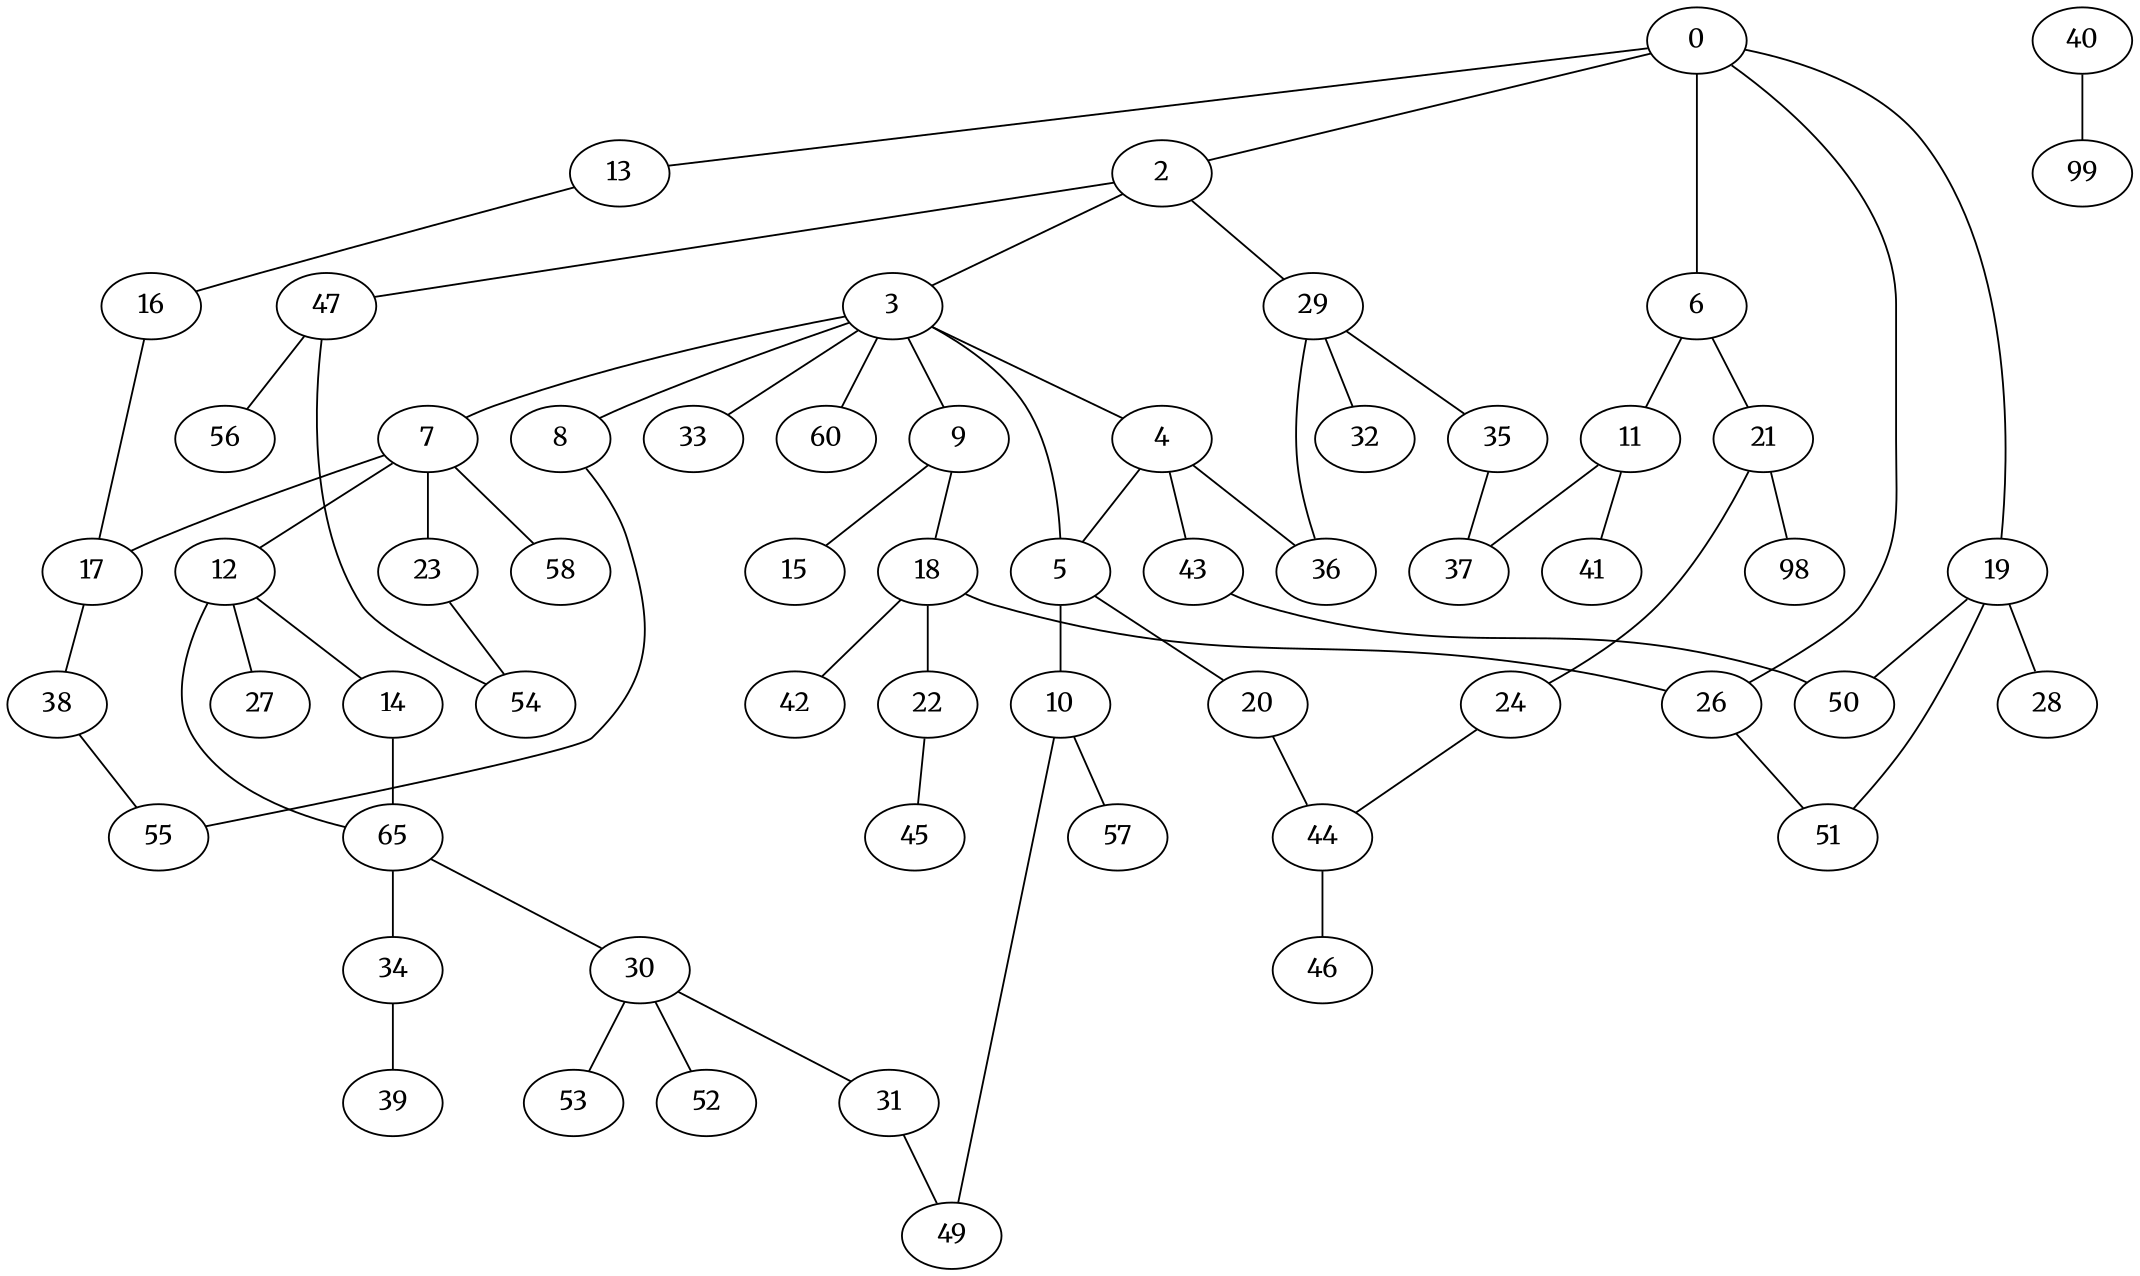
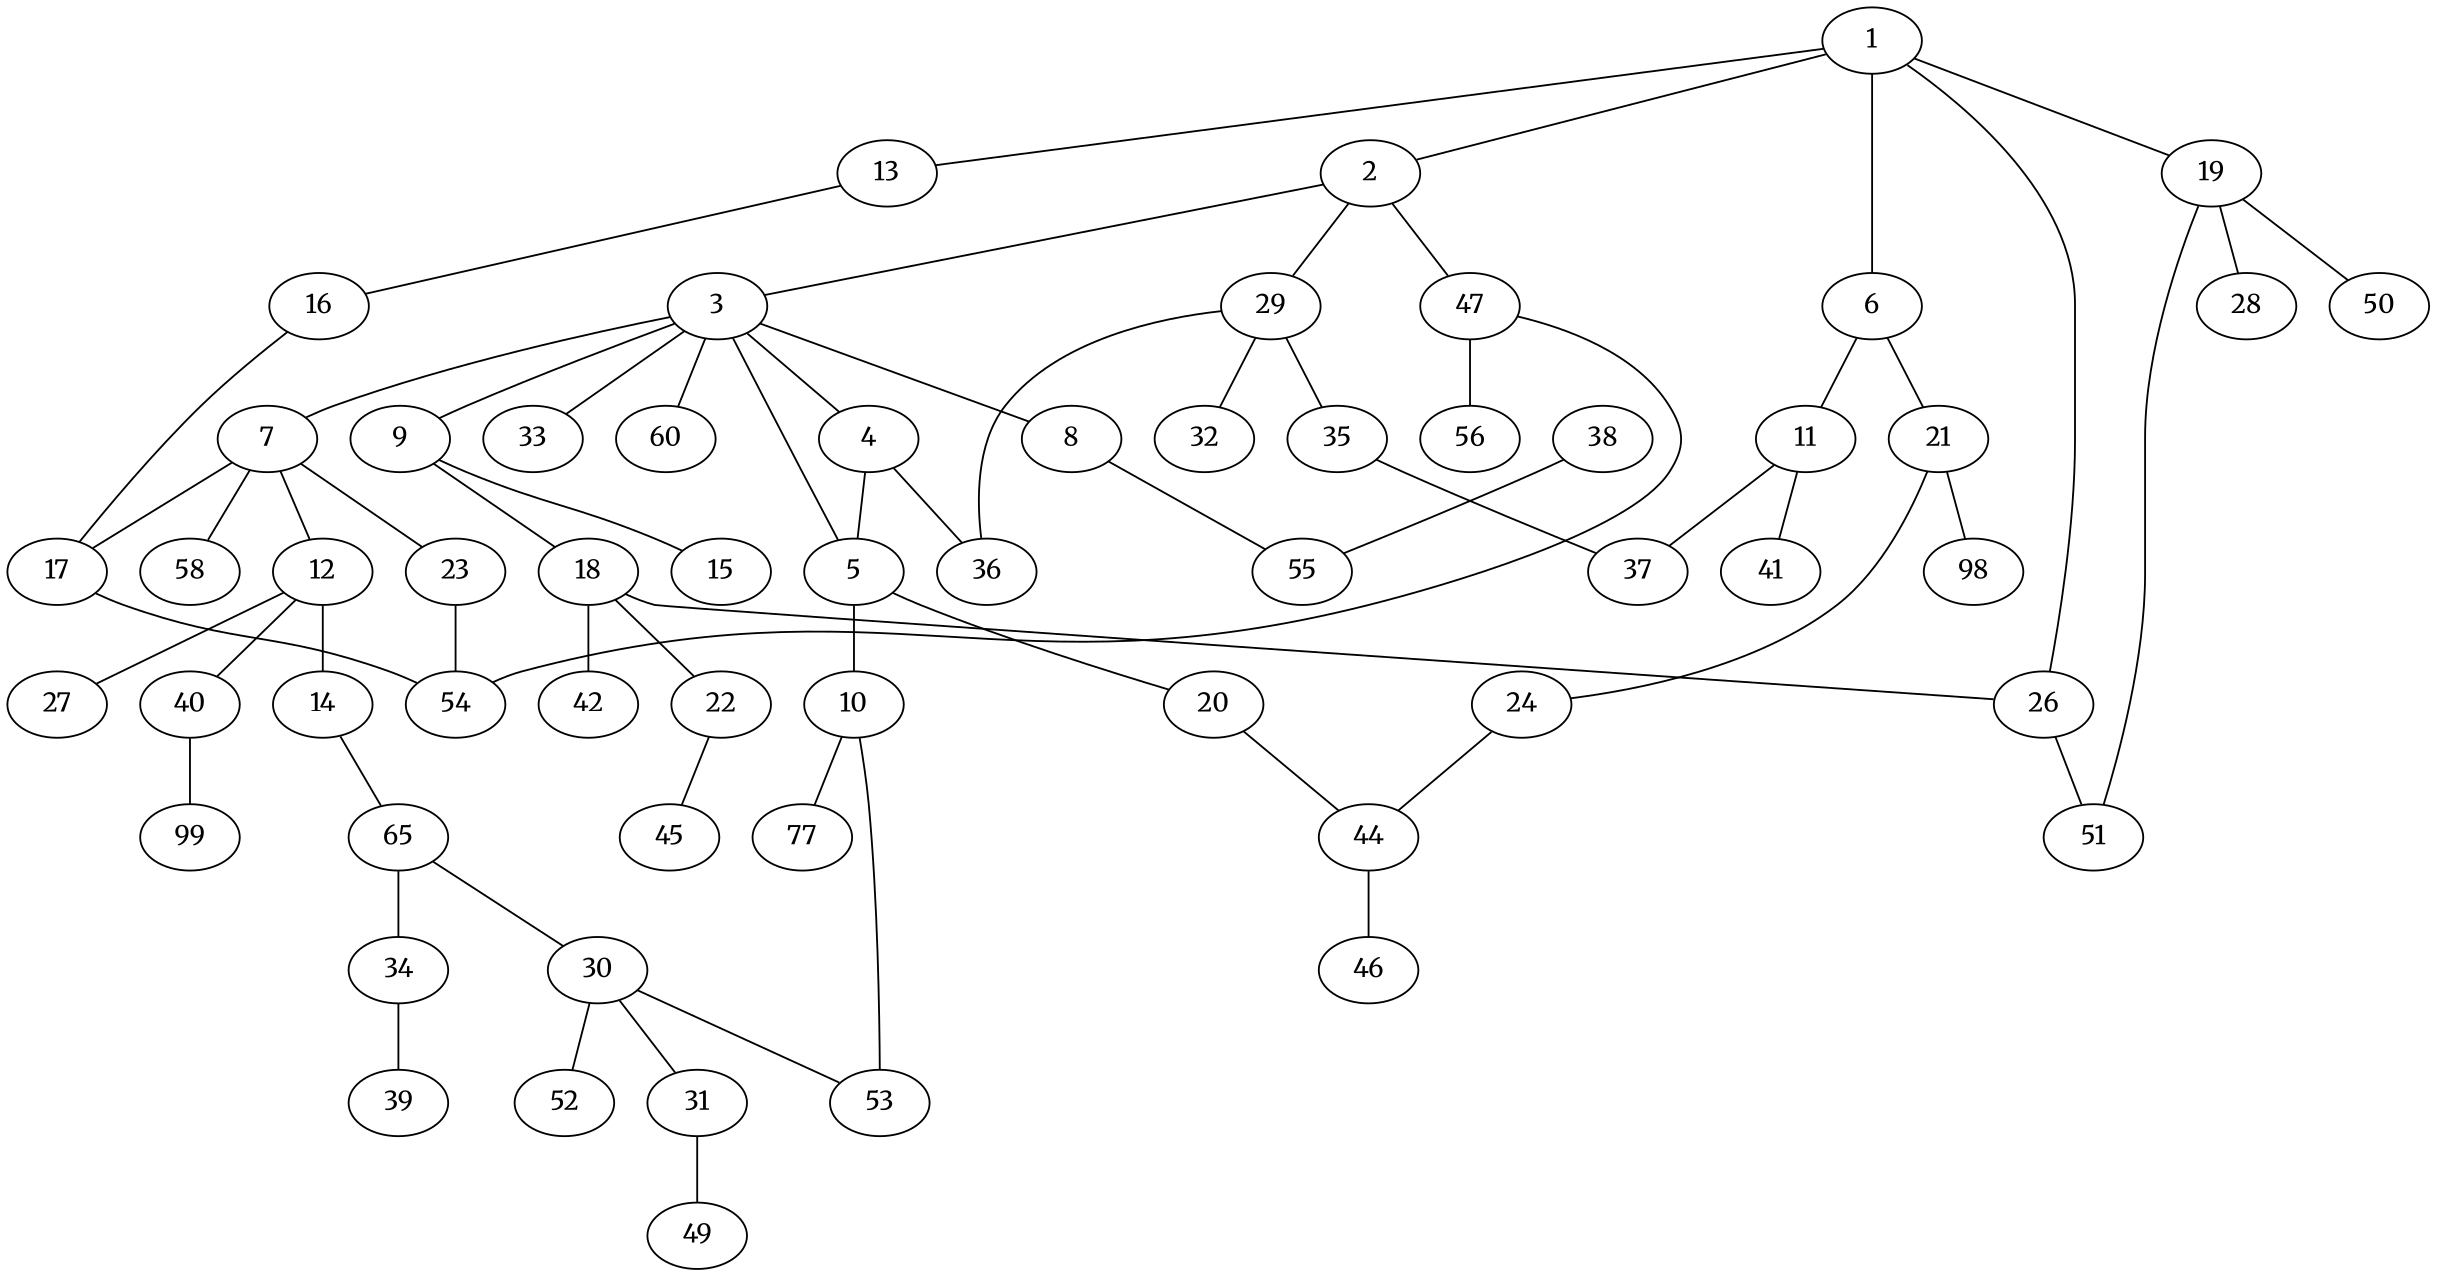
node "0": label "0" -> "1"
node "43": removed
edge "17" -- "38": now "17" -- "54"
edge "12" -- "65": now "12" -- "40"
node "57": label "57" -> "77"
edge "10" -- "49": now "10" -- "53"
